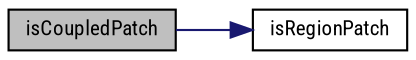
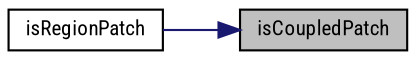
edge "isCoupledPatch" -> "isRegionPatch": reversed
